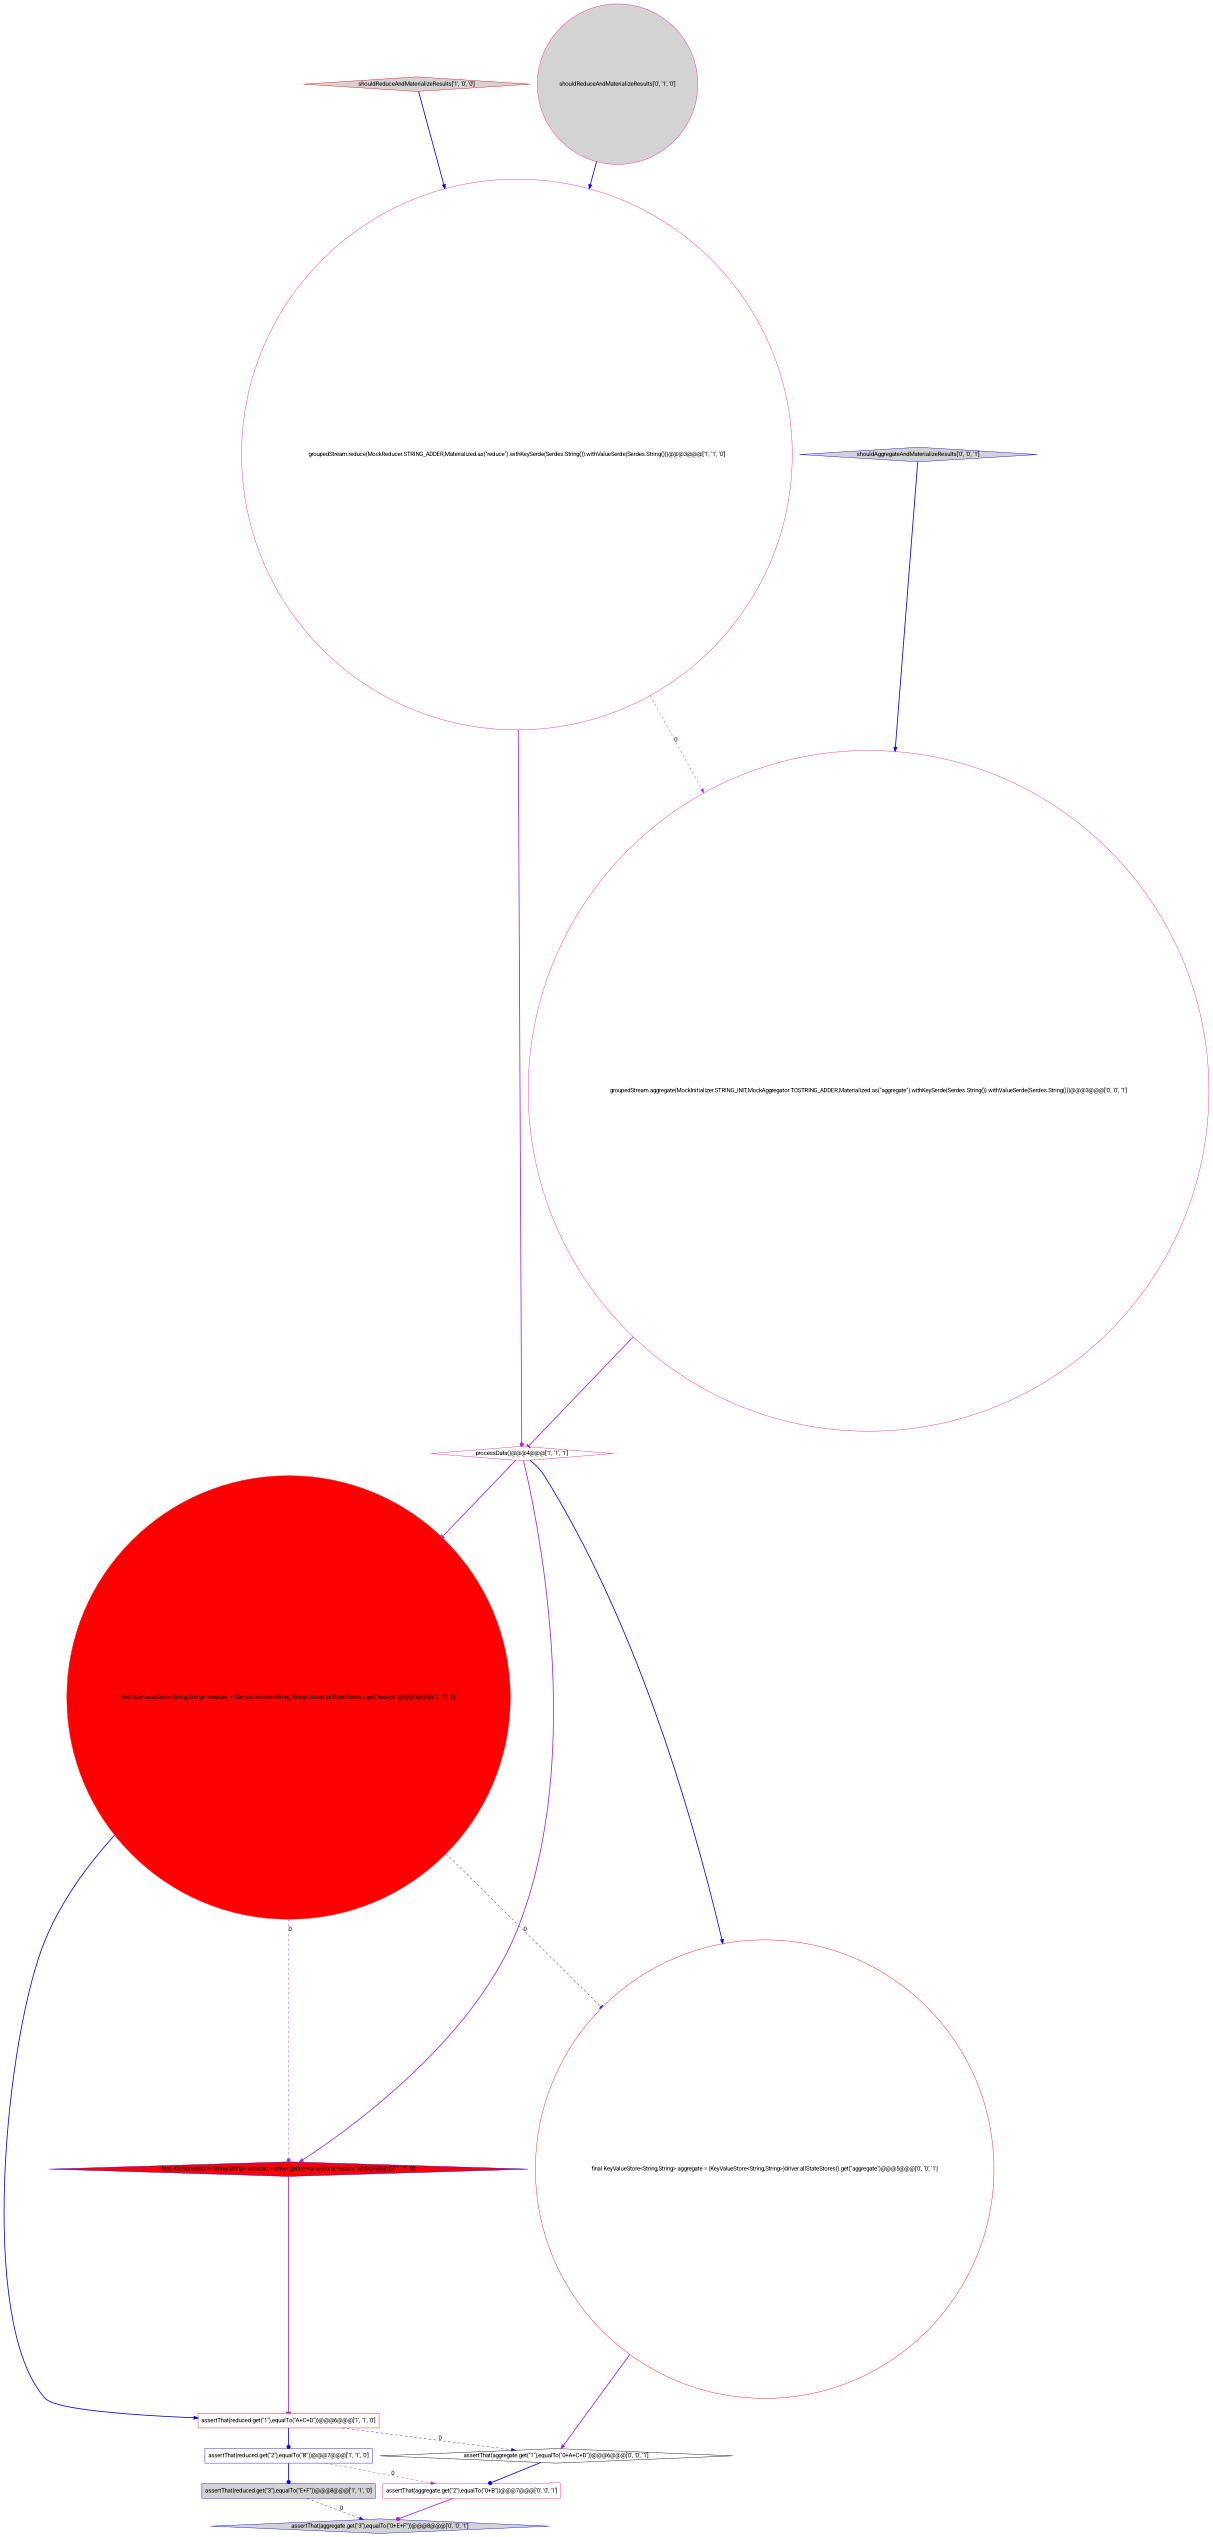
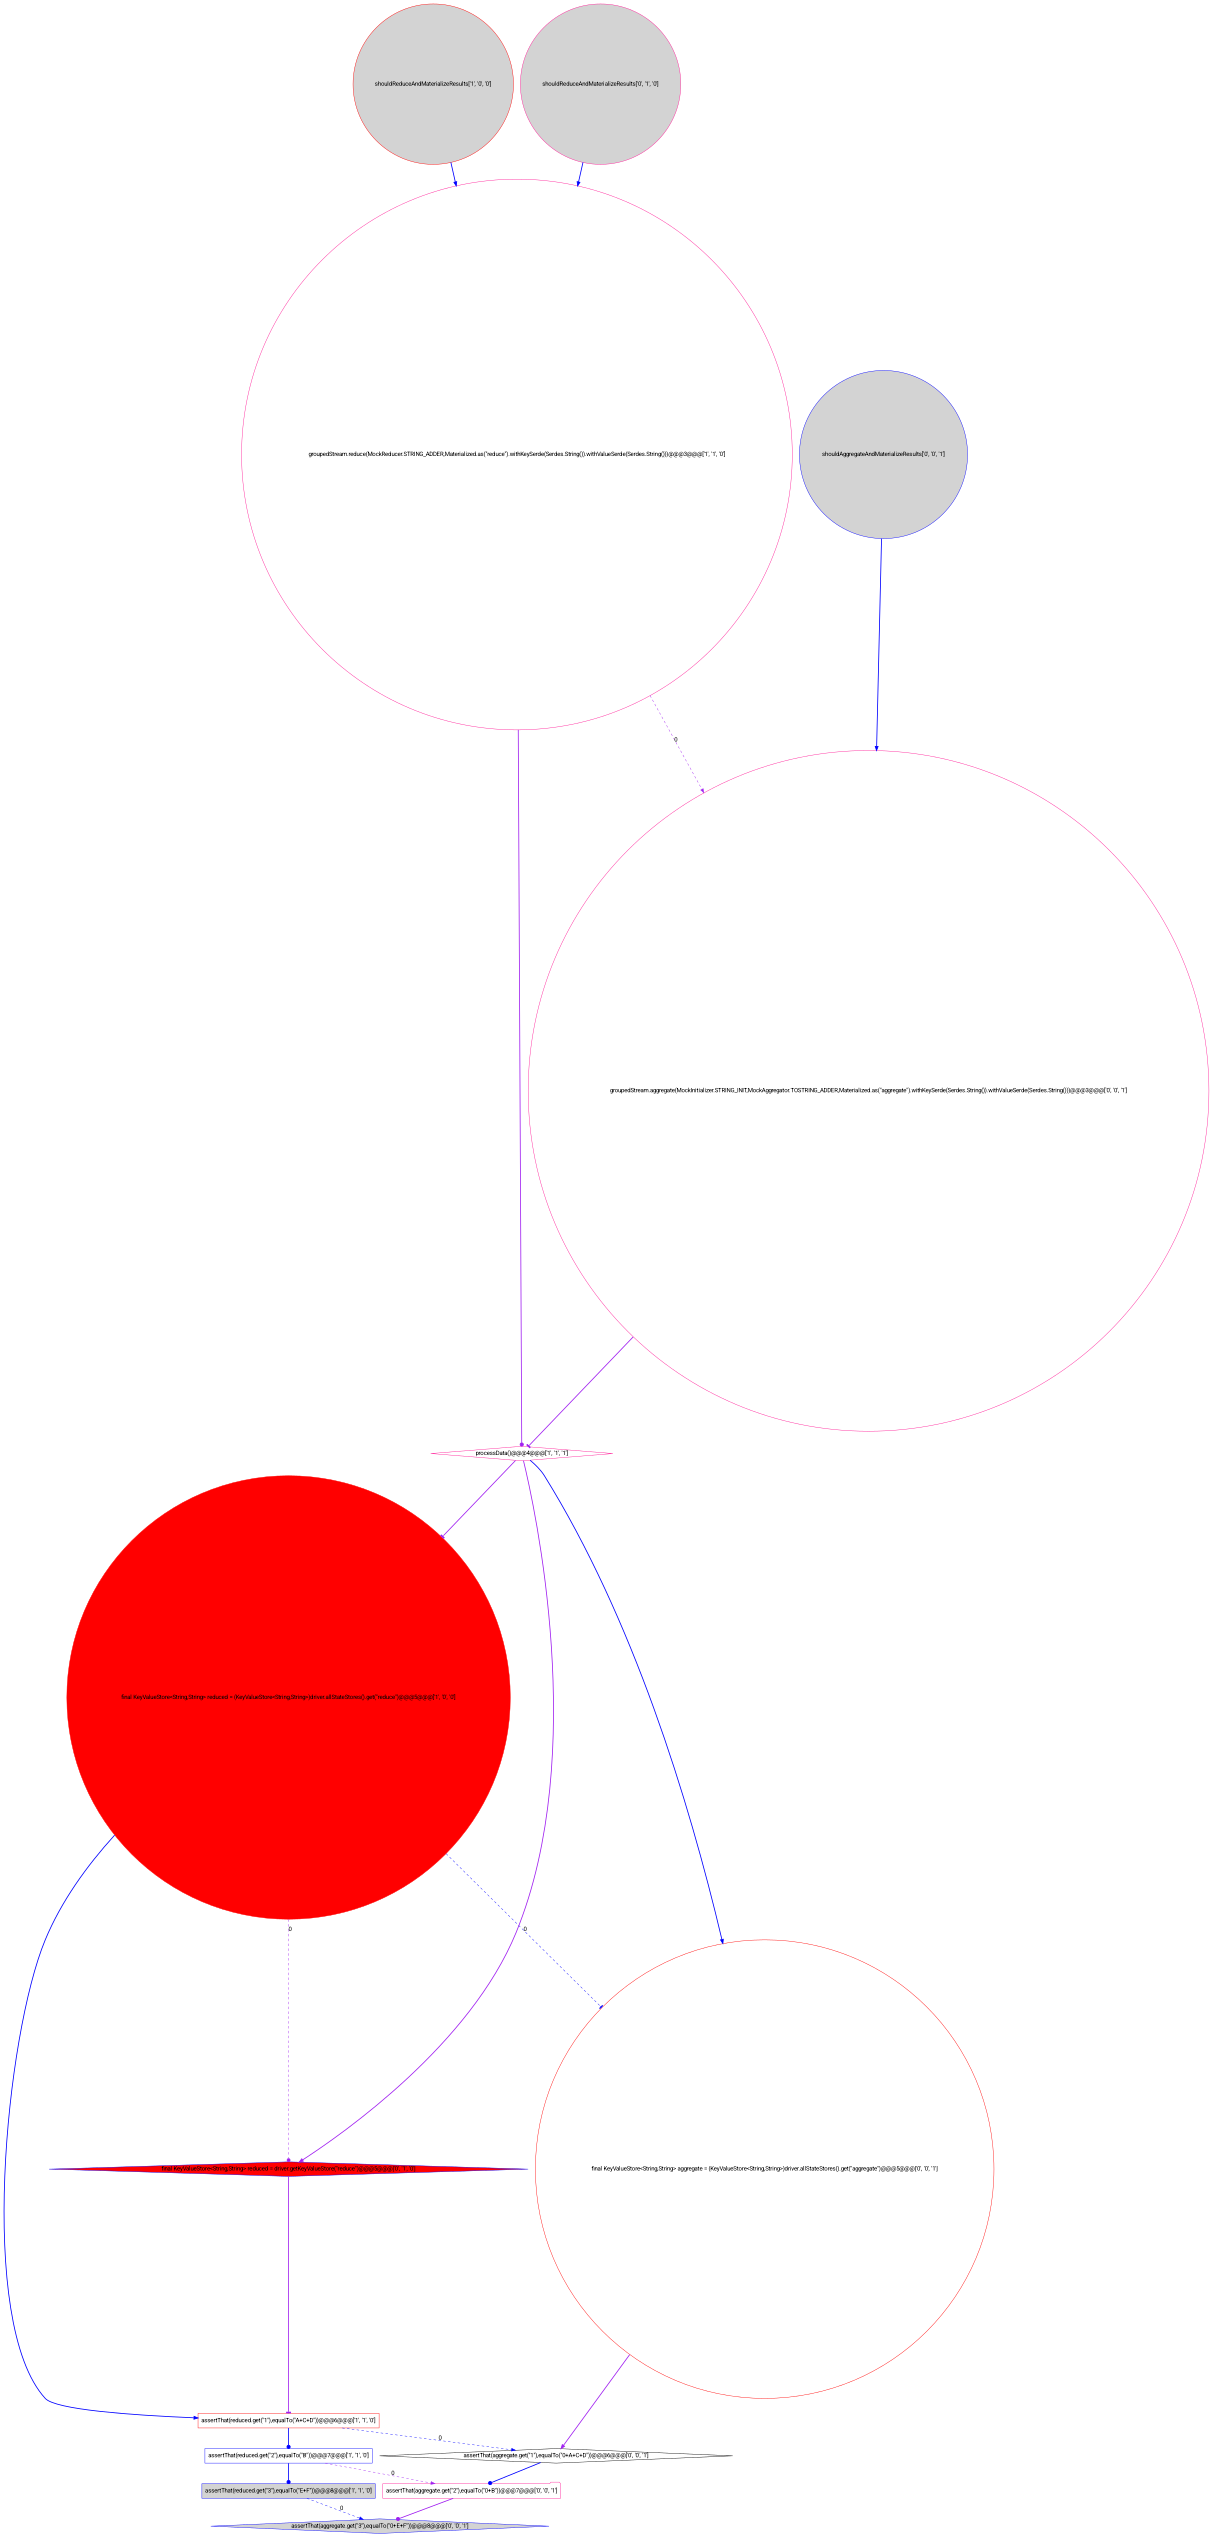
node "shouldReduceAndMaterializeResults['1', '0', '0']": shape diamond -> circle
node "shouldAggregateAndMaterializeResults['0', '0', '1']": shape diamond -> circle
